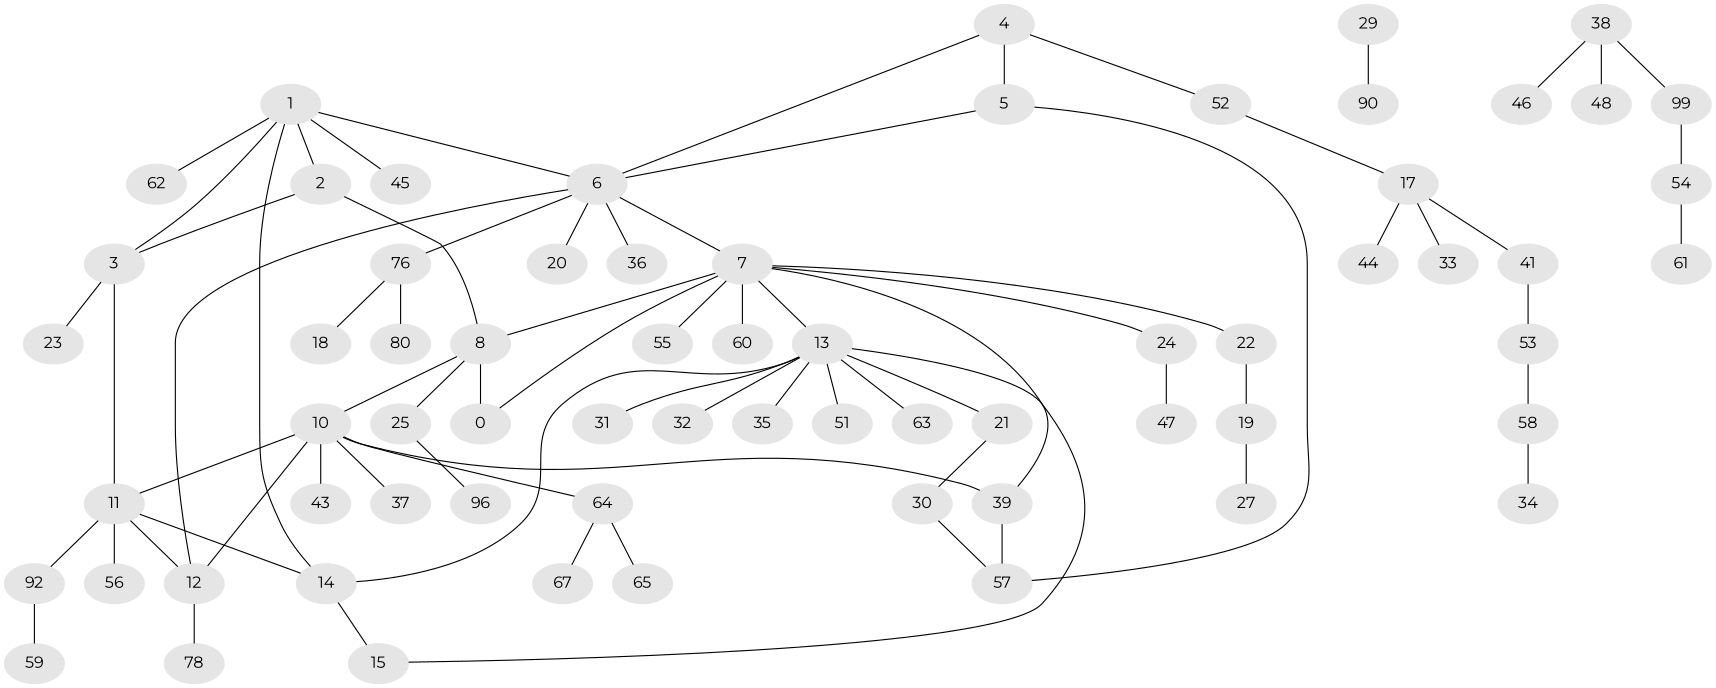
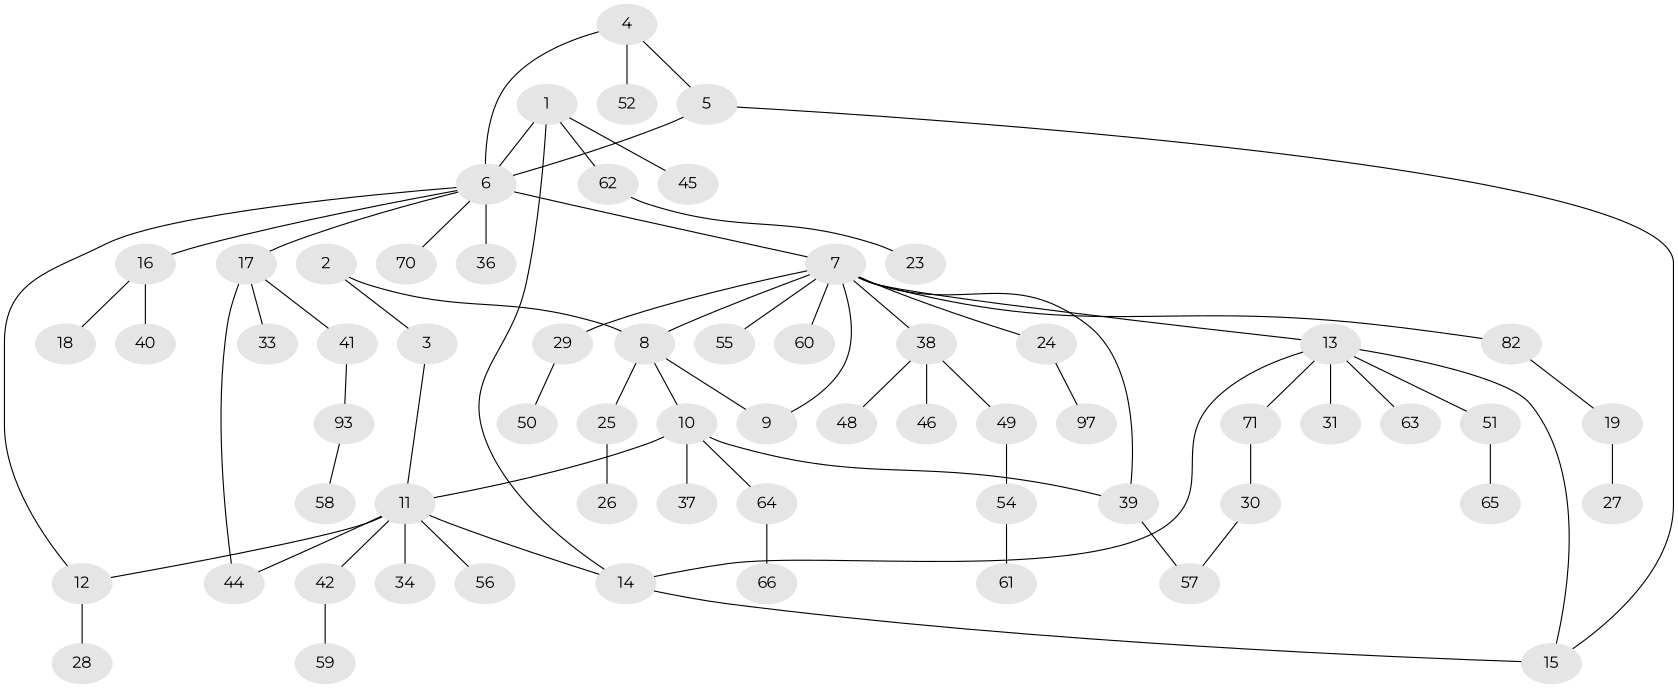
node "90": label "90" -> "50"
node "99": label "99" -> "49"
edge "1" -- "2": removed
edge "52" -- "17": now "6" -- "17"
edge "1" -- "3": removed
node "76": label "76" -> "16"
node "20": label "20" -> "70"
edge "7" -- "29": added
edge "3" -- "23": now "62" -- "23"
edge "7" -- "38": added
node "80": label "80" -> "40"
node "22": label "22" -> "82"
node "53": label "53" -> "93"
edge "5" -- "57": now "5" -- "15"
node "0": label "0" -> "9"
node "32": removed
node "35": removed
node "21": label "21" -> "71"
node "47": label "47" -> "97"
edge "58" -- "34": now "11" -- "34"
edge "10" -- "12": removed
node "43": removed
node "96": label "96" -> "26"
edge "11" -- "44": added
edge "64" -- "65": now "51" -- "65"
node "92": label "92" -> "42"
node "67": label "67" -> "66"
node "78": label "78" -> "28"
